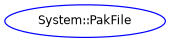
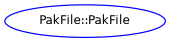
node "System::PakFile": label "System::PakFile" -> "PakFile::PakFile"
